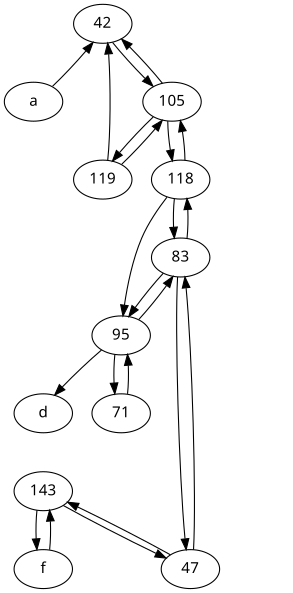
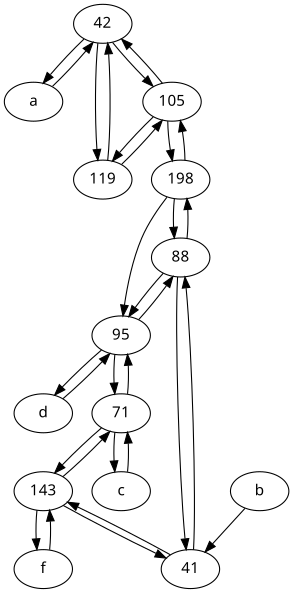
edge "42" -> "a": added
edge "42" -> "119": added
node "118": label "118" -> "198"
node "83": label "83" -> "88"
edge "d" -> "95": added
edge "71" -> "143": added
edge "143" -> "71": added
node "c": added
node "b": added
node "47": label "47" -> "41"
